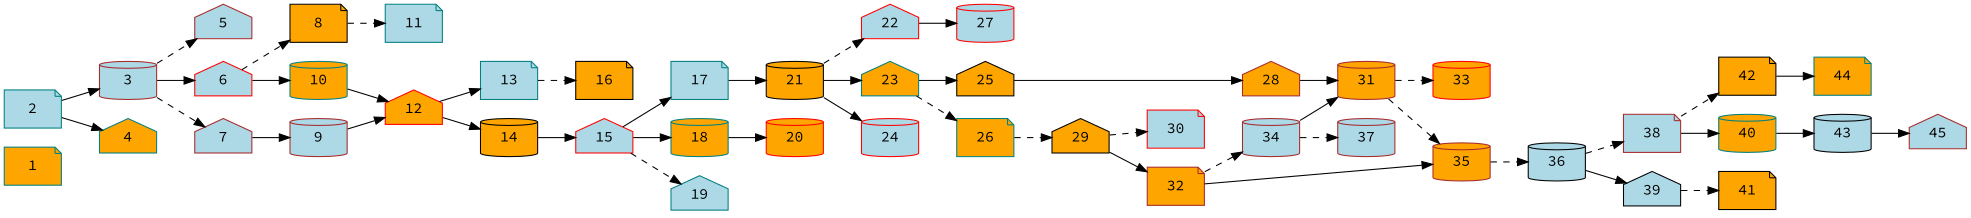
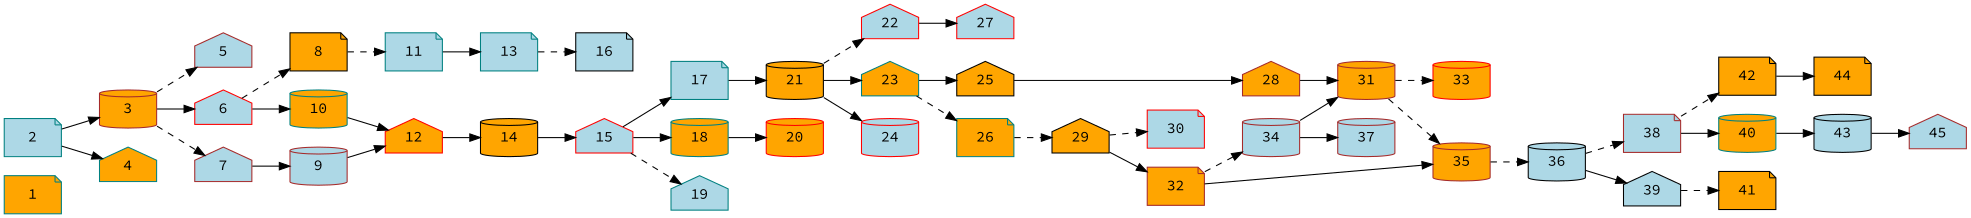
node "27": shape cylinder -> house
node "44": color teal -> black
node "3": fillcolor lightblue -> orange
node "16": fillcolor orange -> lightblue
edge "12" -> "13": now "11" -> "13"
edge "34" -> "37": style dashed -> solid
